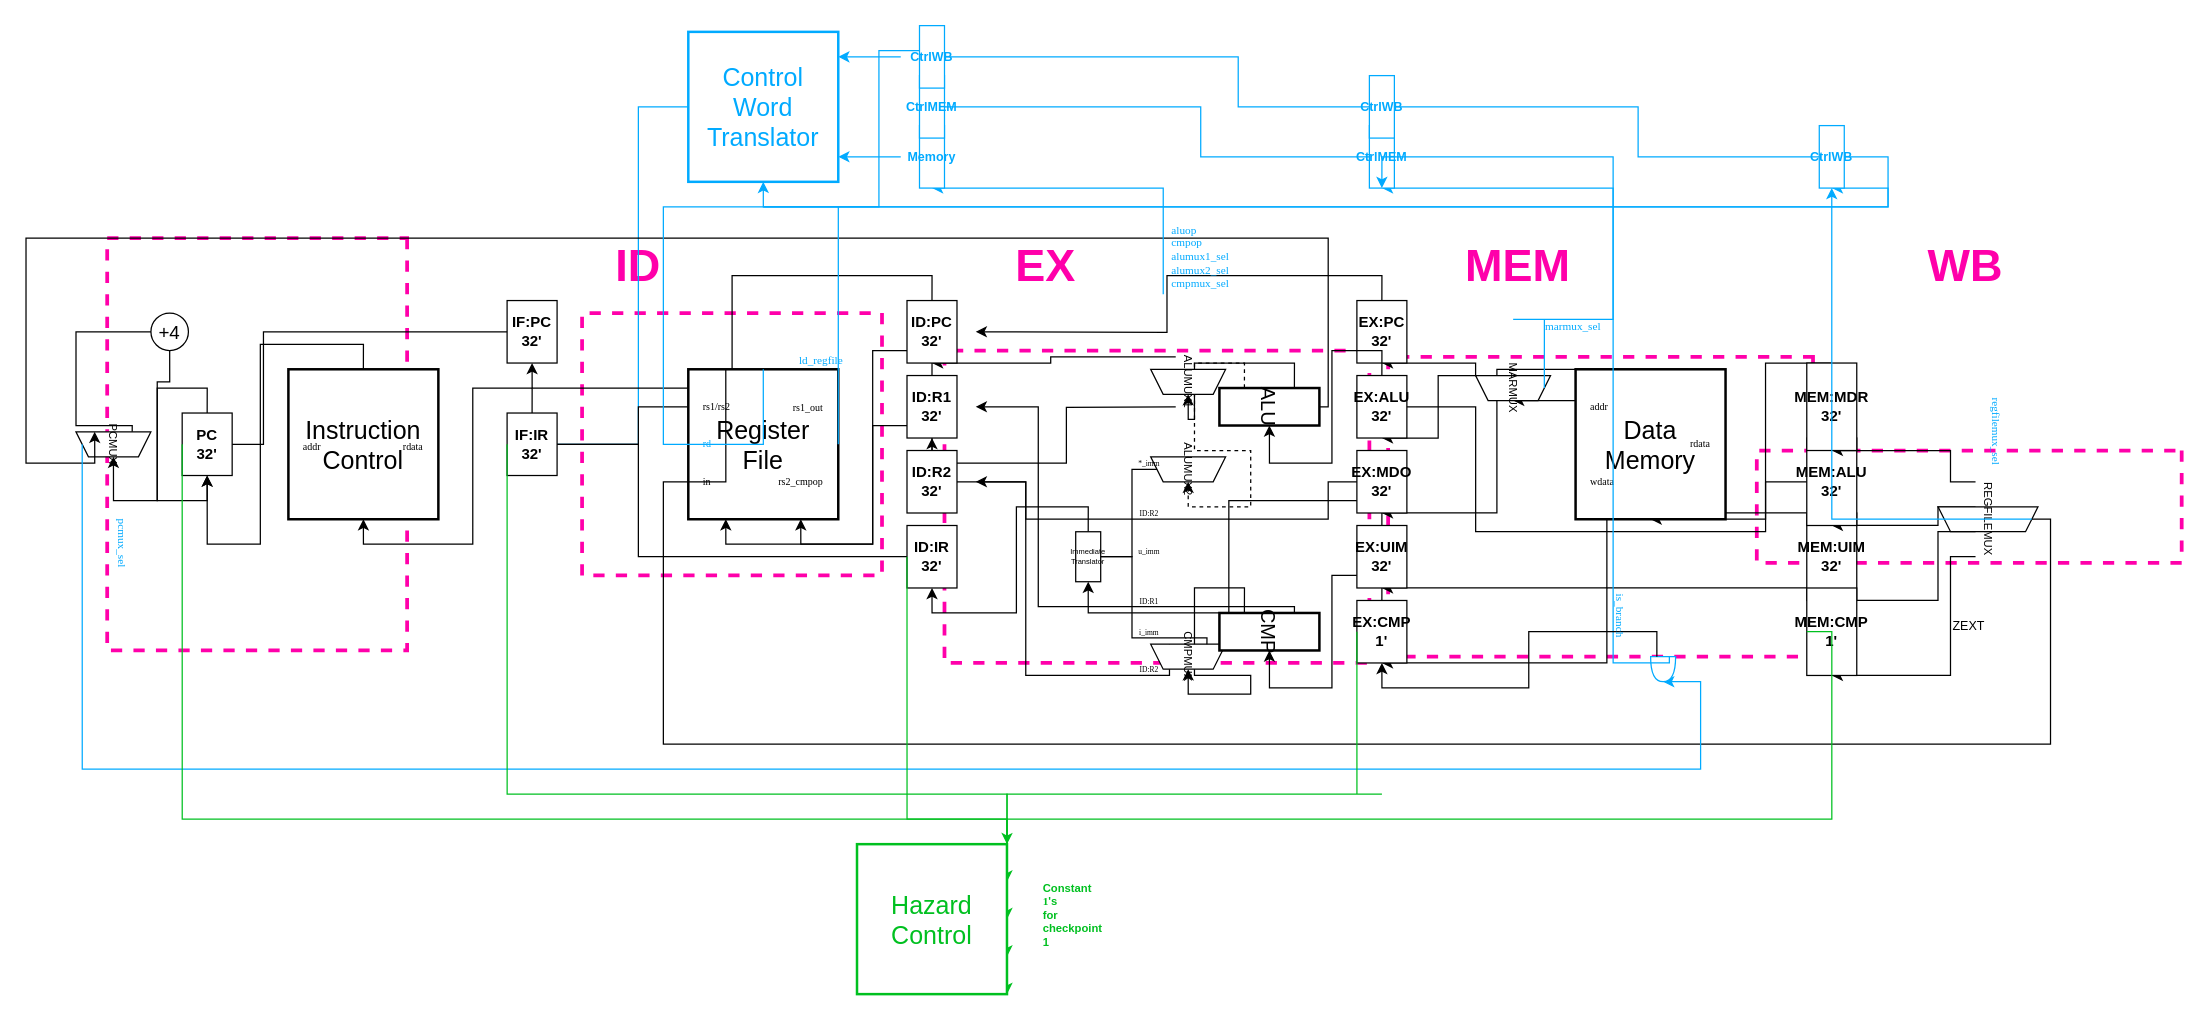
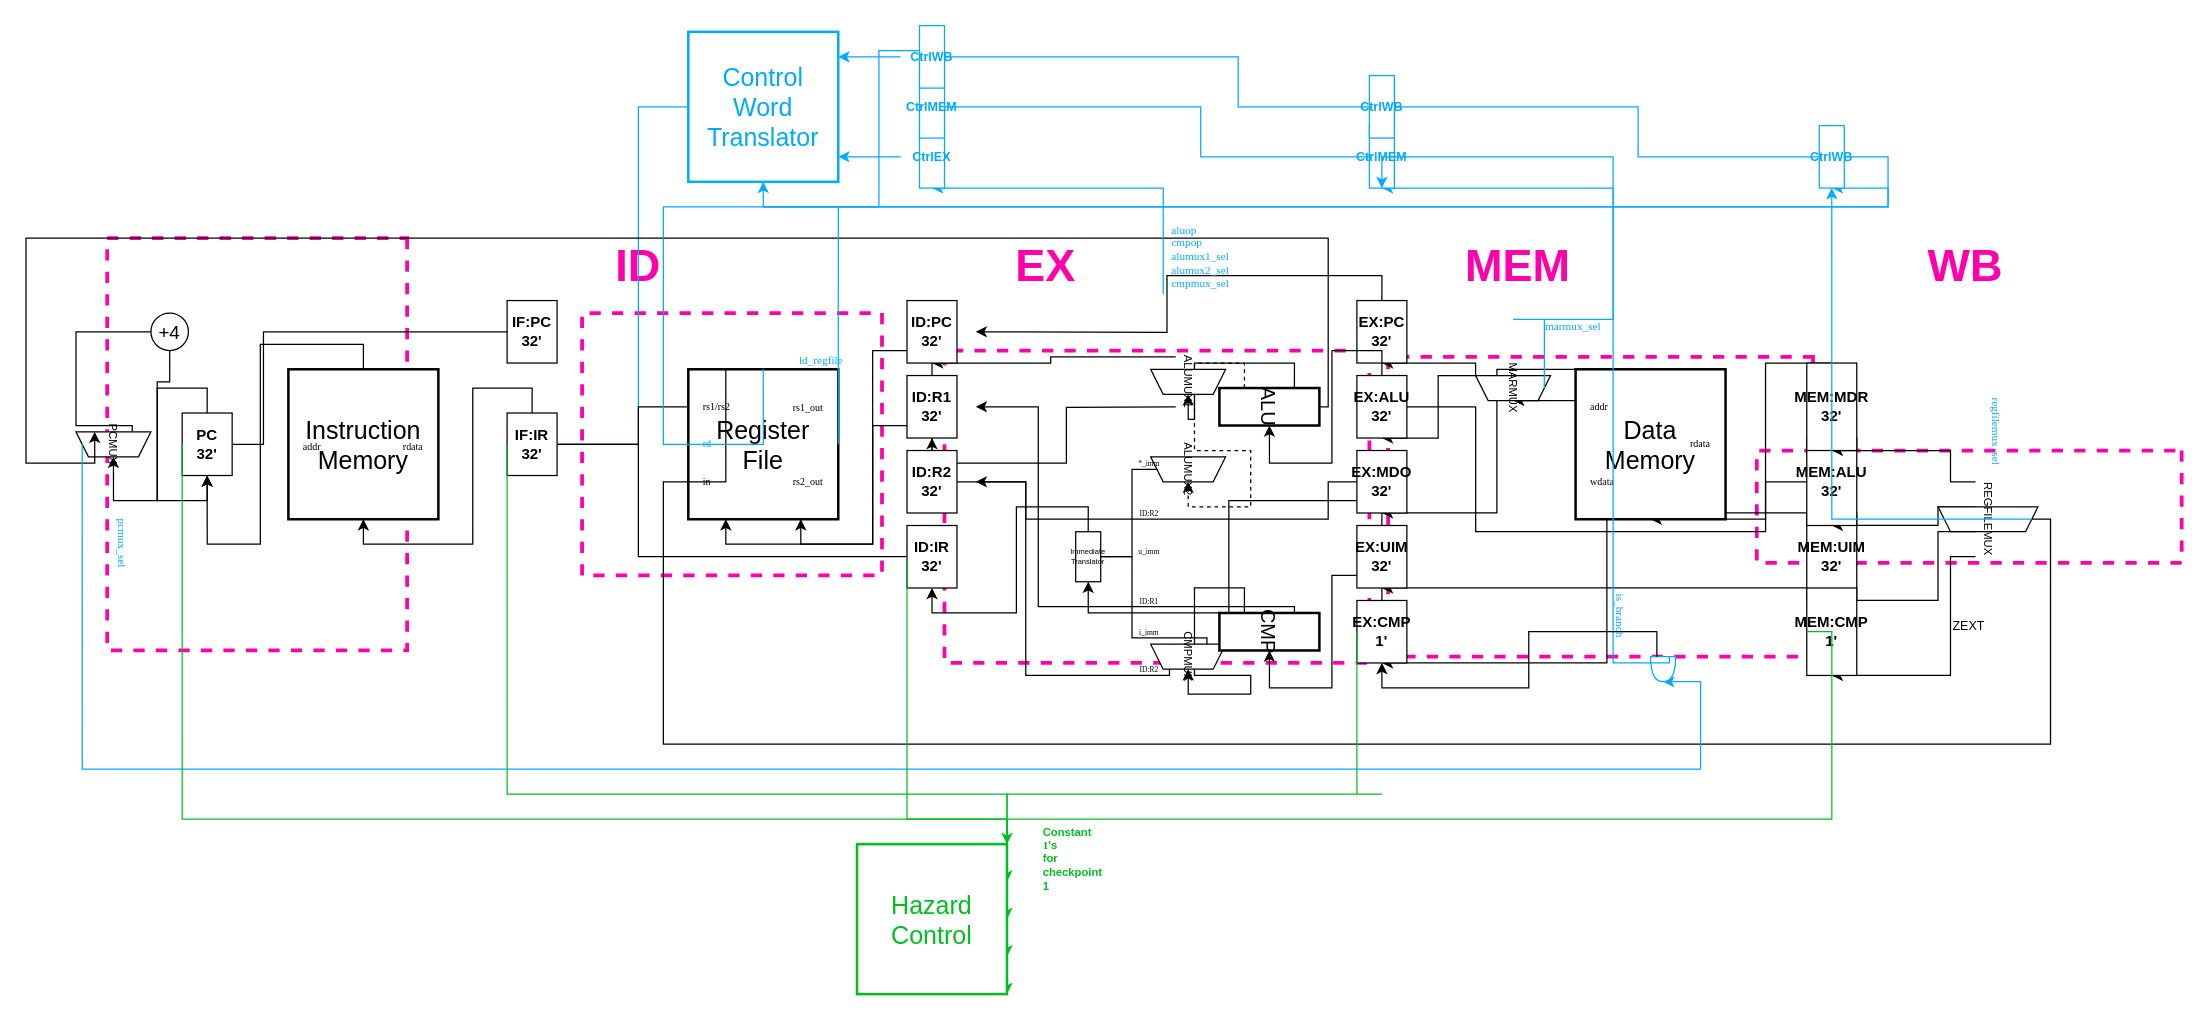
node "Memory": label "Memory" -> "CtrlEX"
edge "ID:PC 32'" -> "IF:PC 32'": removed
node "InstructionControl": label "InstructionControl" -> "InstructionMemory"
node "rs2_cmpop": label "rs2_cmpop" -> "rs2_out"
node "Constant 1's for checkpoint 1": moved (1059, 916) -> (1059, 859)
